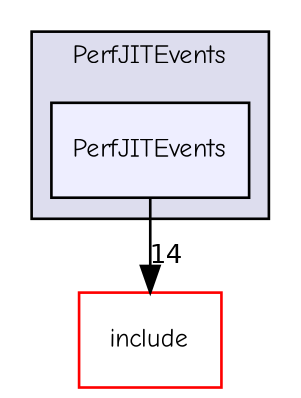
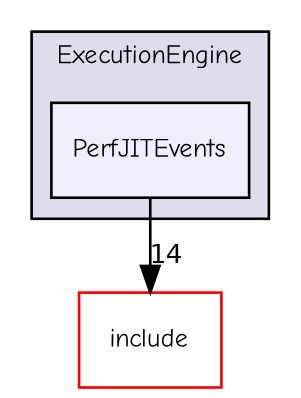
cluster "PerfJITEvents": label "PerfJITEvents" -> "ExecutionEngine"
